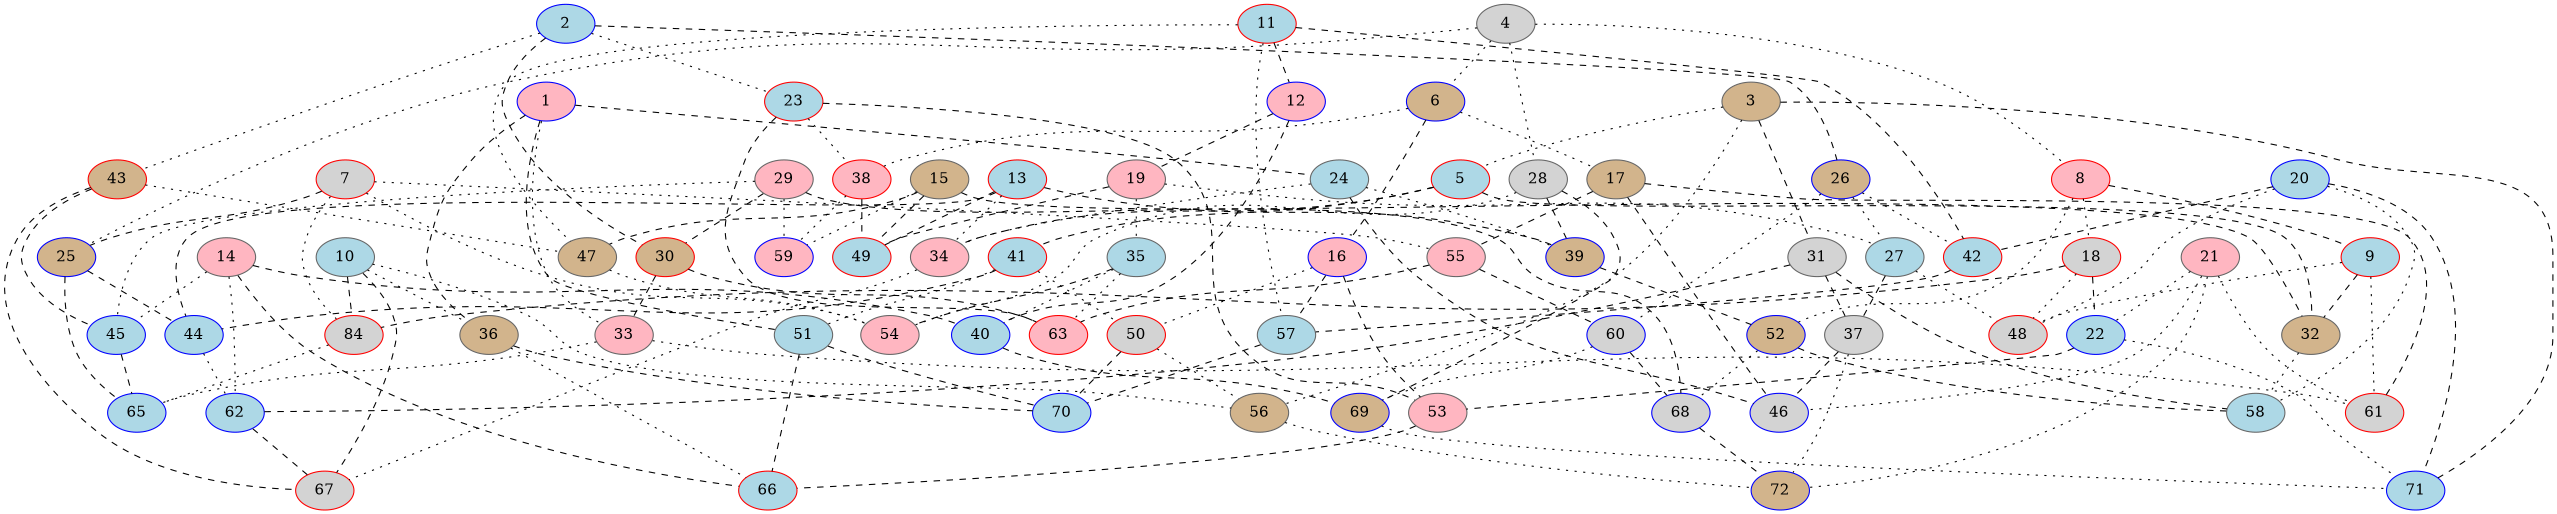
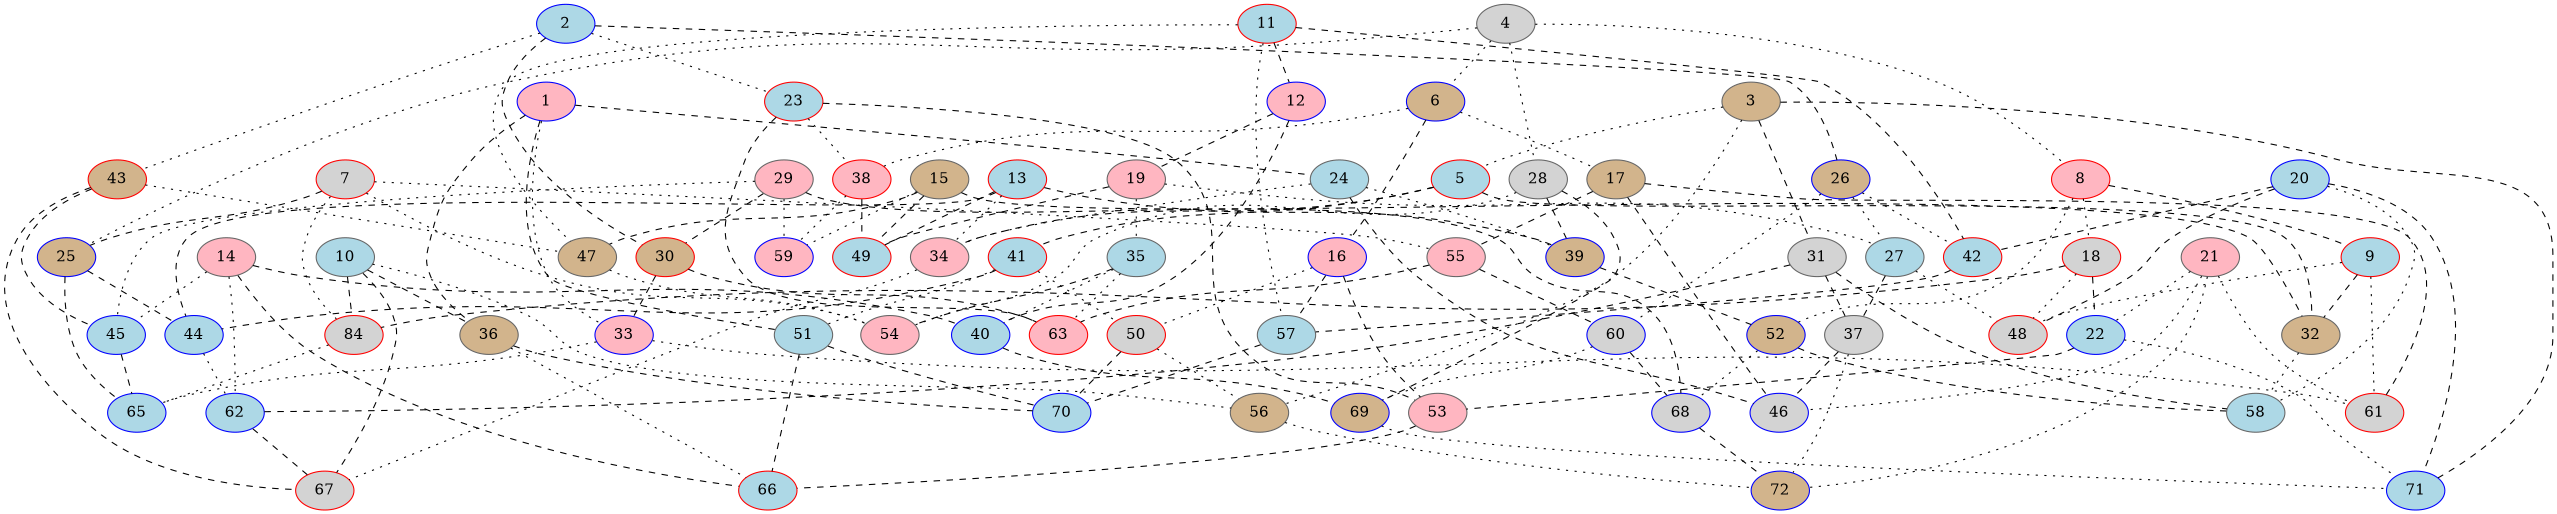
edge "20" -- "48": style dotted -> dashed
edge "10" -- "36": style dotted -> dashed
node "33": color gray40 -> blue
